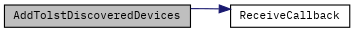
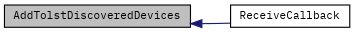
edge "AddTolstDiscoveredDevices" -> "ReceiveCallback": reversed
